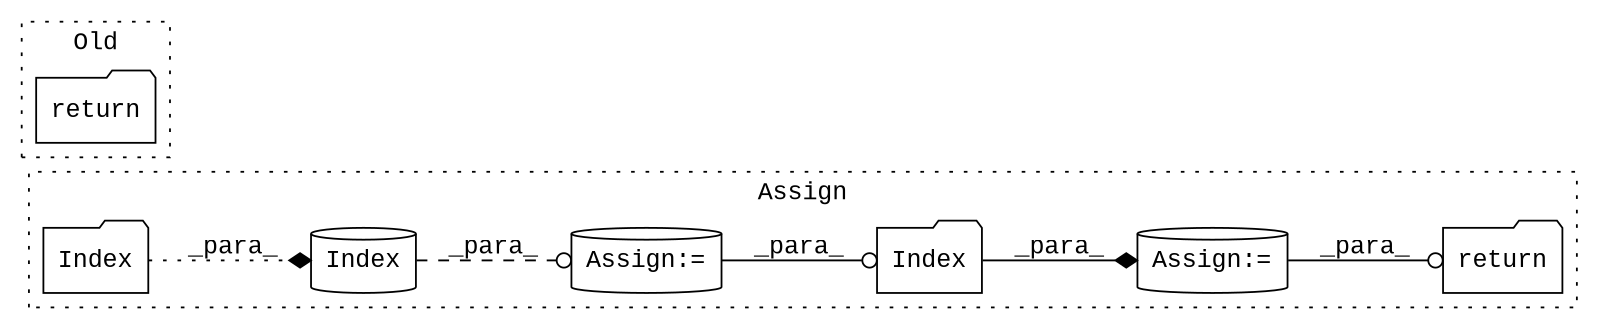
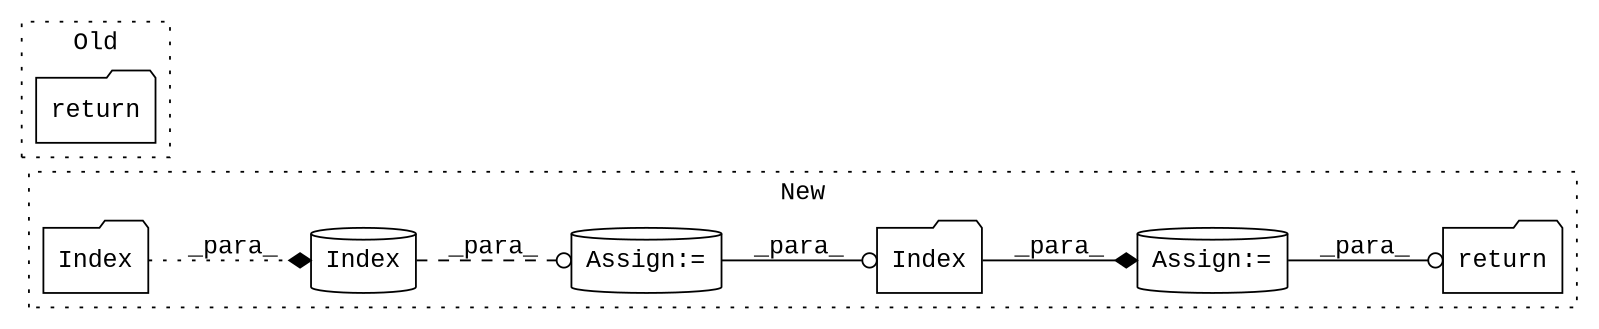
cluster "Assign": label "Assign" -> "New"
